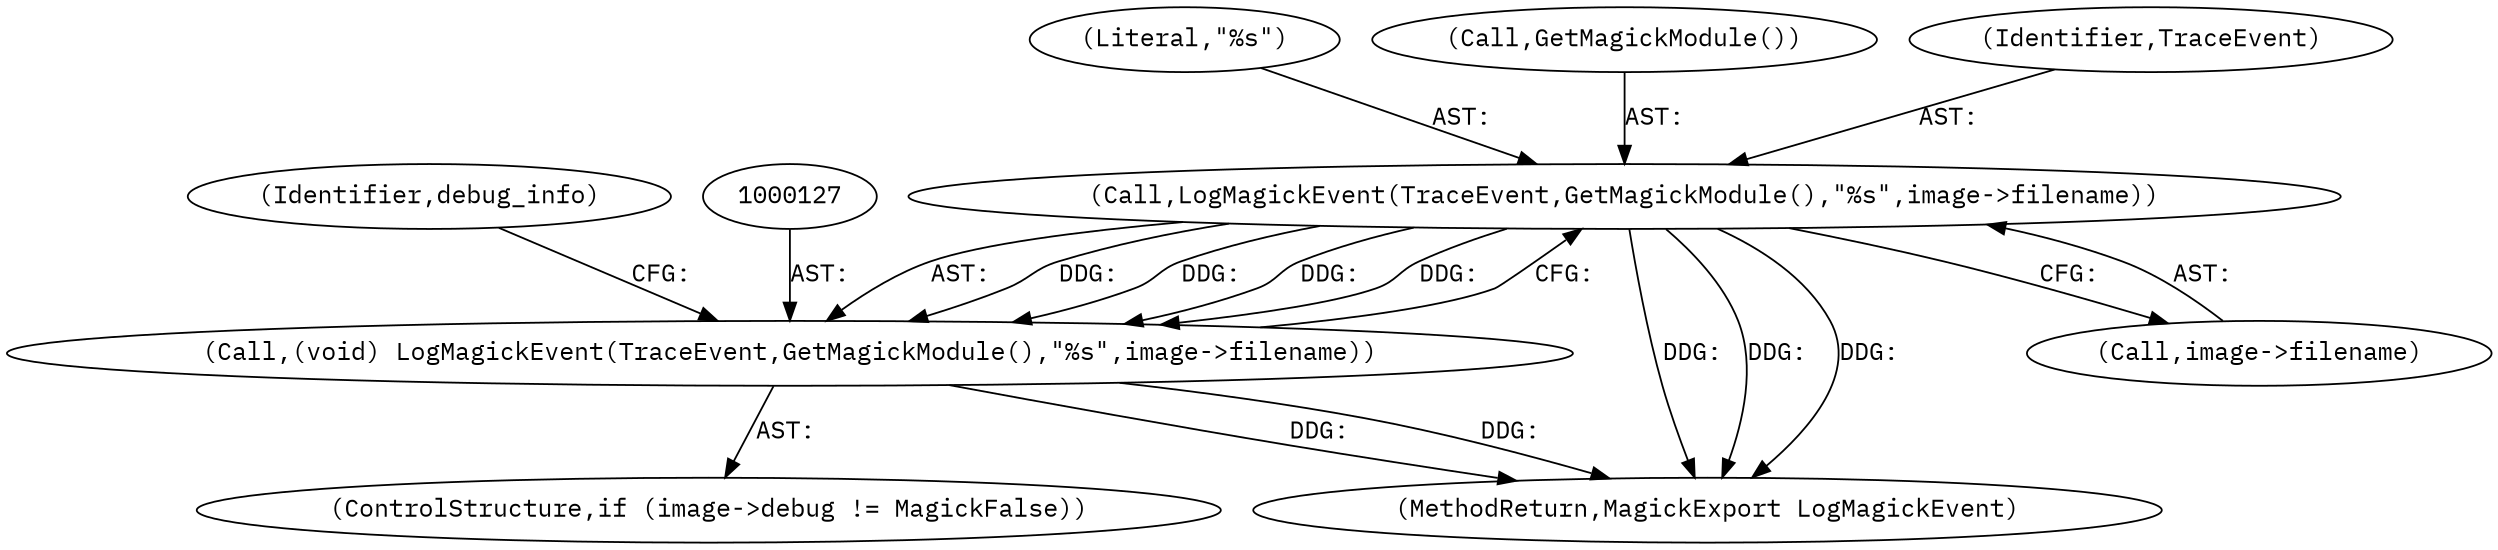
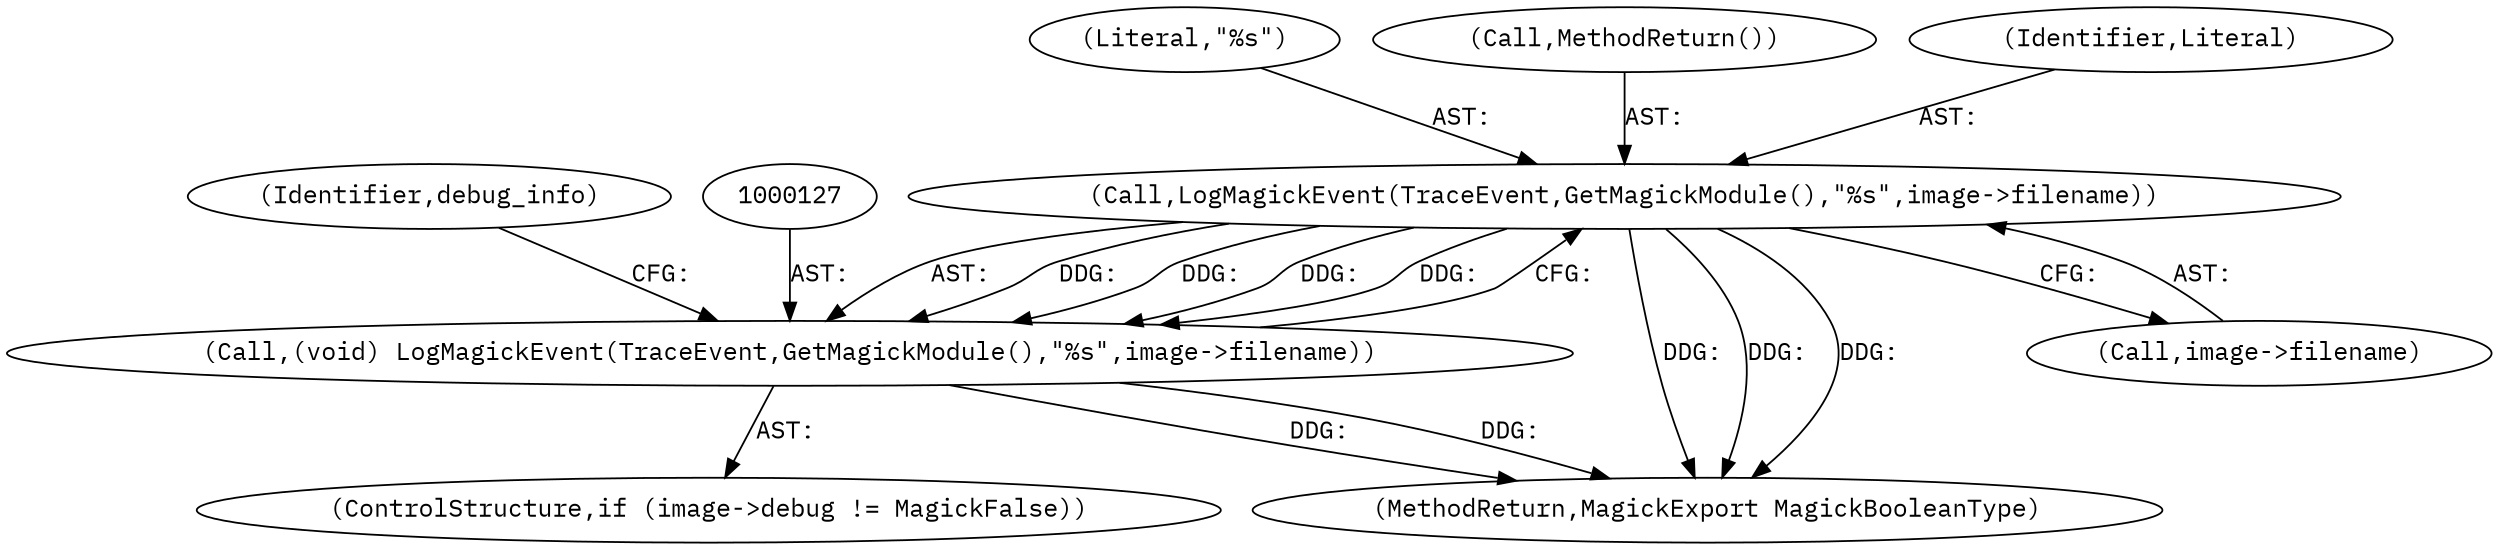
node "(Call,GetMagickModule())": label "(Call,GetMagickModule())" -> "(Call,MethodReturn())"
node "(Identifier,TraceEvent)": label "(Identifier,TraceEvent)" -> "(Identifier,Literal)"
node "(MethodReturn,MagickExport LogMagickEvent)": label "(MethodReturn,MagickExport LogMagickEvent)" -> "(MethodReturn,MagickExport MagickBooleanType)"
